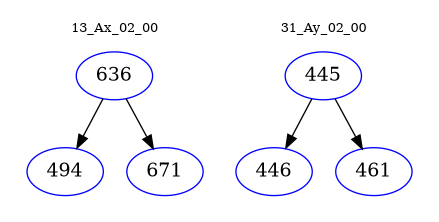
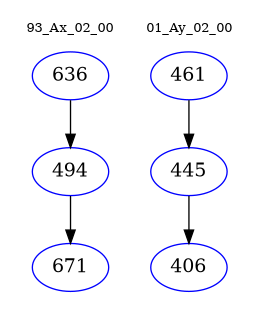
cluster "13_Ax_02_00": label "13_Ax_02_00" -> "93_Ax_02_00"
cluster "31_Ay_02_00": label "31_Ay_02_00" -> "01_Ay_02_00"
edge "636" -> "671": now "494" -> "671"
edge "445" -> "461": reversed
node "446": label "446" -> "406"
